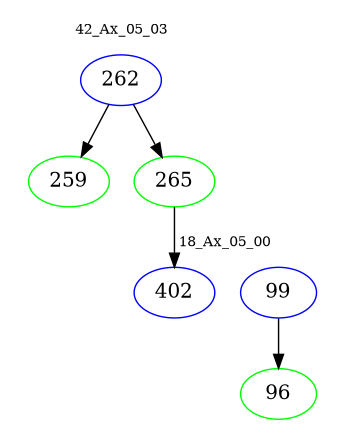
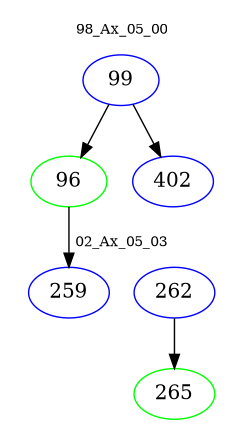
cluster "42_Ax_05_03": label "42_Ax_05_03" -> "02_Ax_05_03"
edge "262" -> "259": now "96" -> "259"
node "259": color green -> blue
edge "265" -> "402": now "99" -> "402"
cluster "18_Ax_05_00": label "18_Ax_05_00" -> "98_Ax_05_00"
